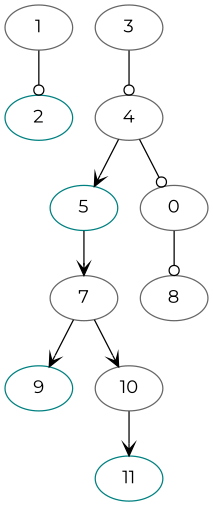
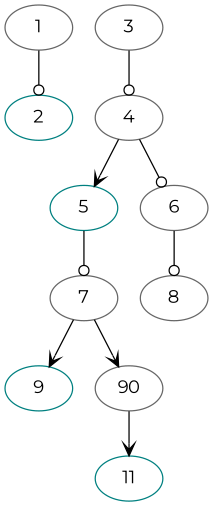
node "0": label "0" -> "6"
edge "5" -> "7": arrowhead vee -> odot
node "10": label "10" -> "90"
